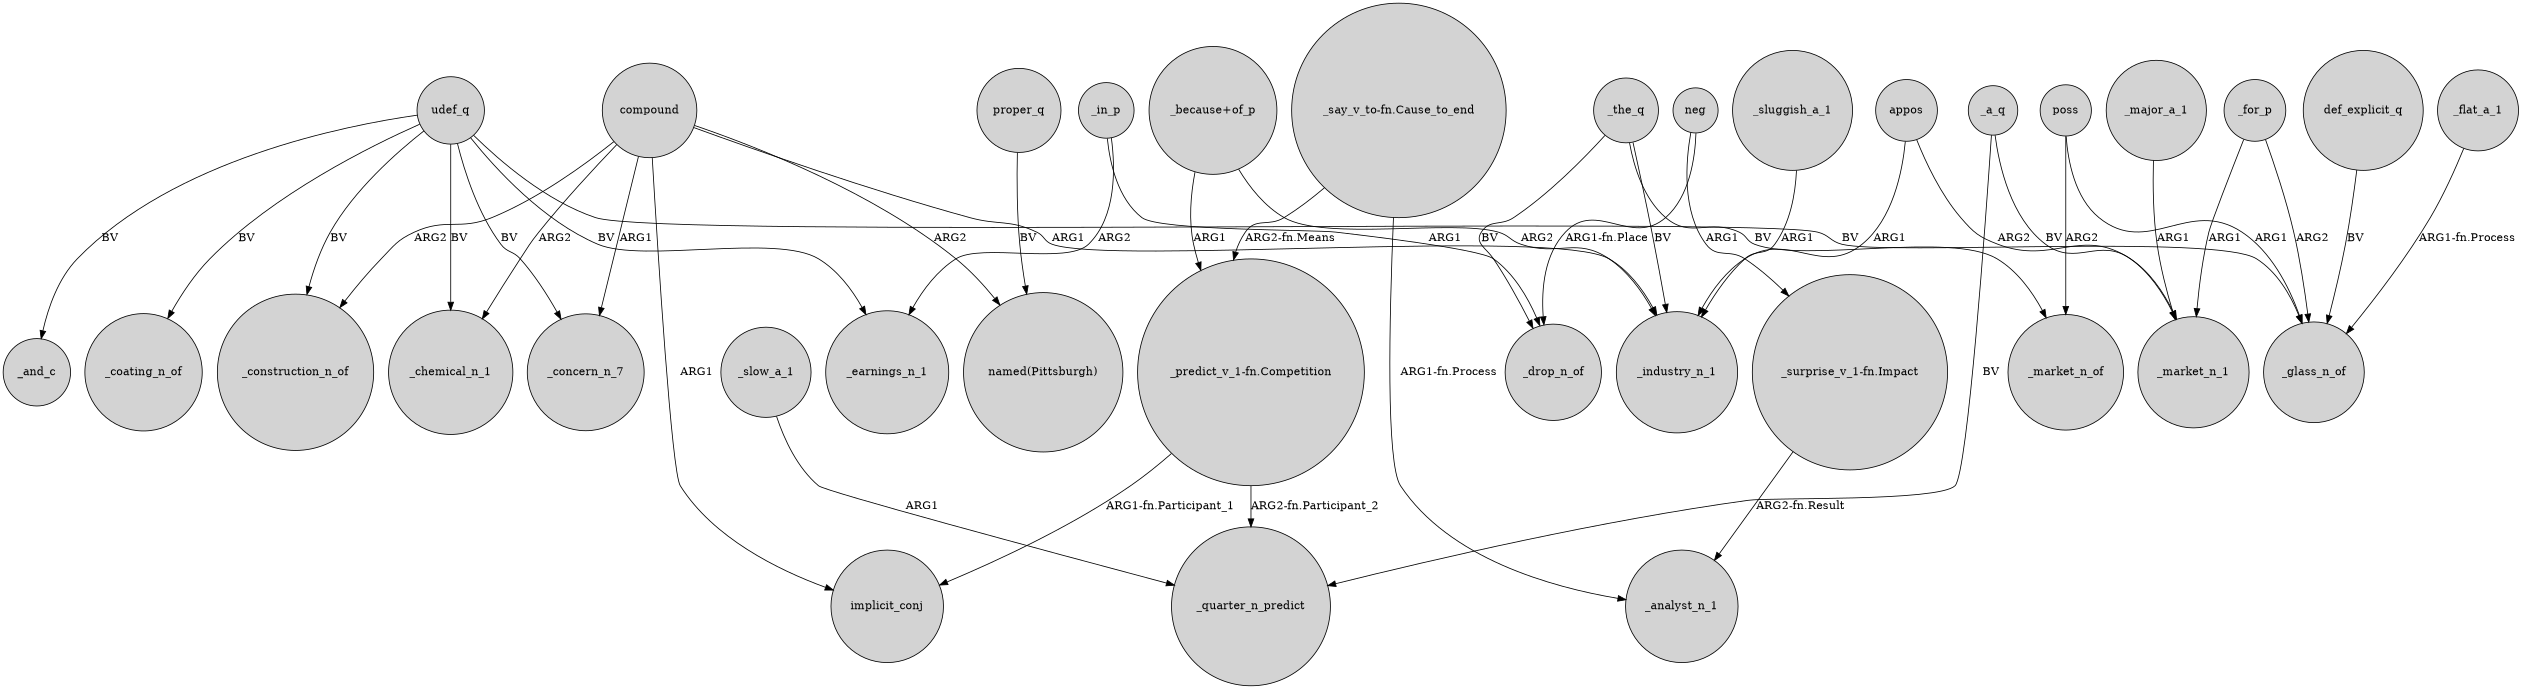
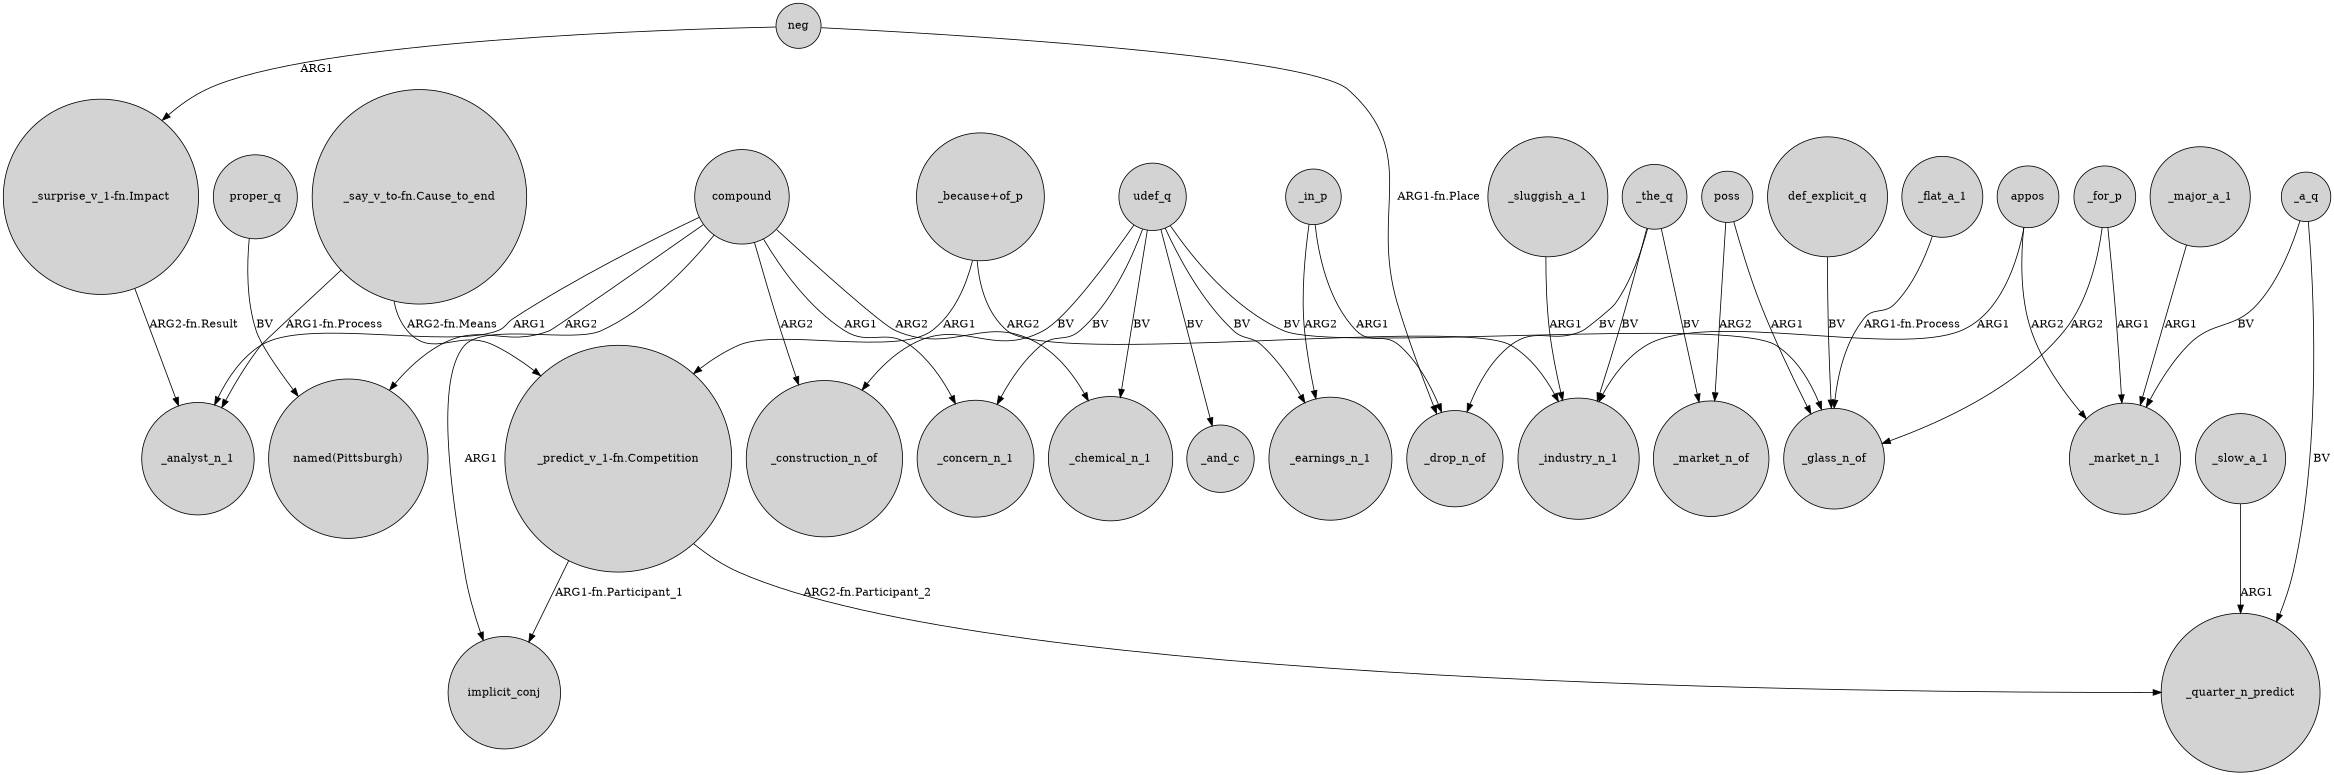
edge "compound" -> "_industry_n_1": now "compound" -> "_analyst_n_1"
node "_coating_n_of": removed
node "_concern_n_7": label "_concern_n_7" -> "_concern_n_1"
